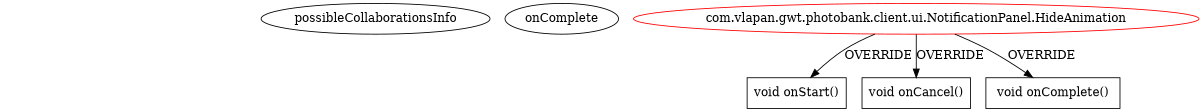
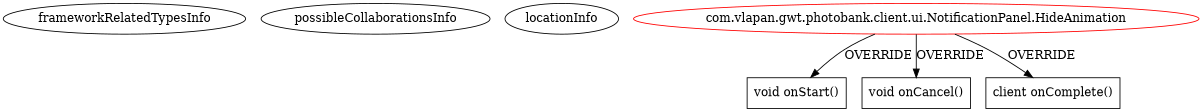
node "frameworkRelatedTypesInfo": added
node "onComplete": label "onComplete" -> "locationInfo"
node "void onComplete()": label "void onComplete()" -> "client onComplete()"
